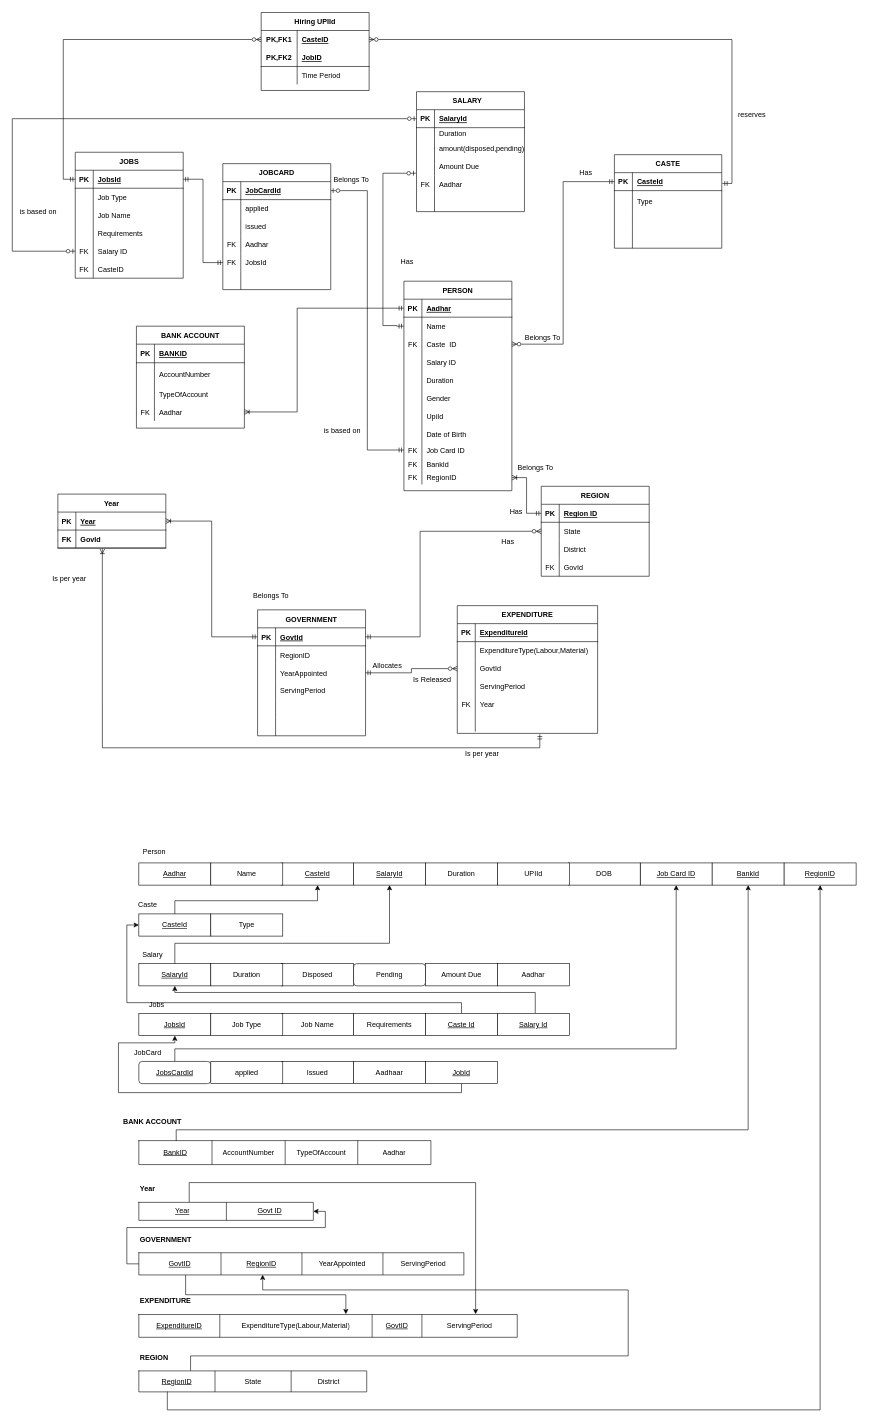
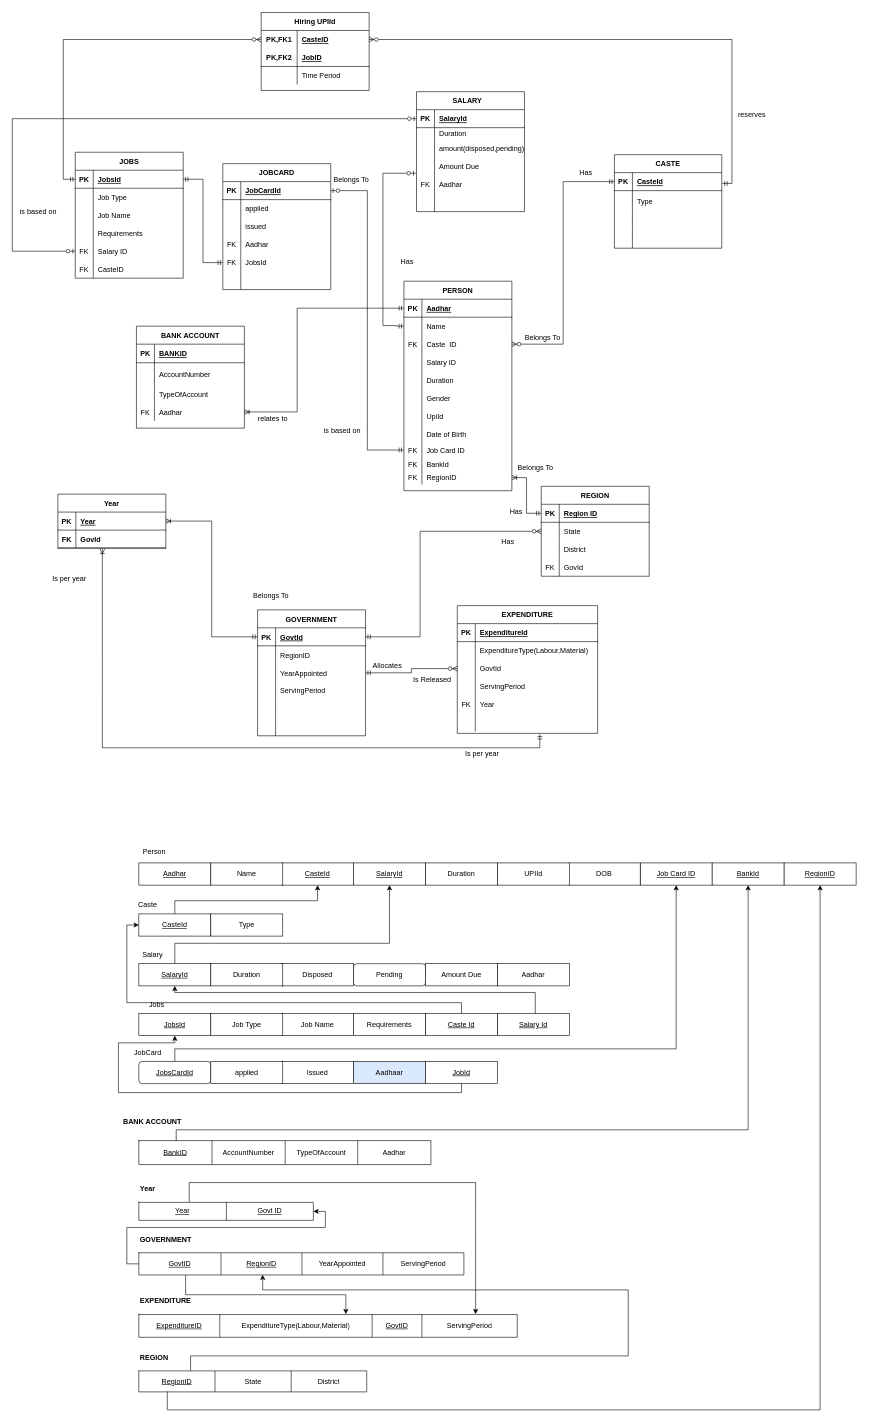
node "relates to": added
node "Aadhaar": fillcolor #ffffff -> #dae8fc
